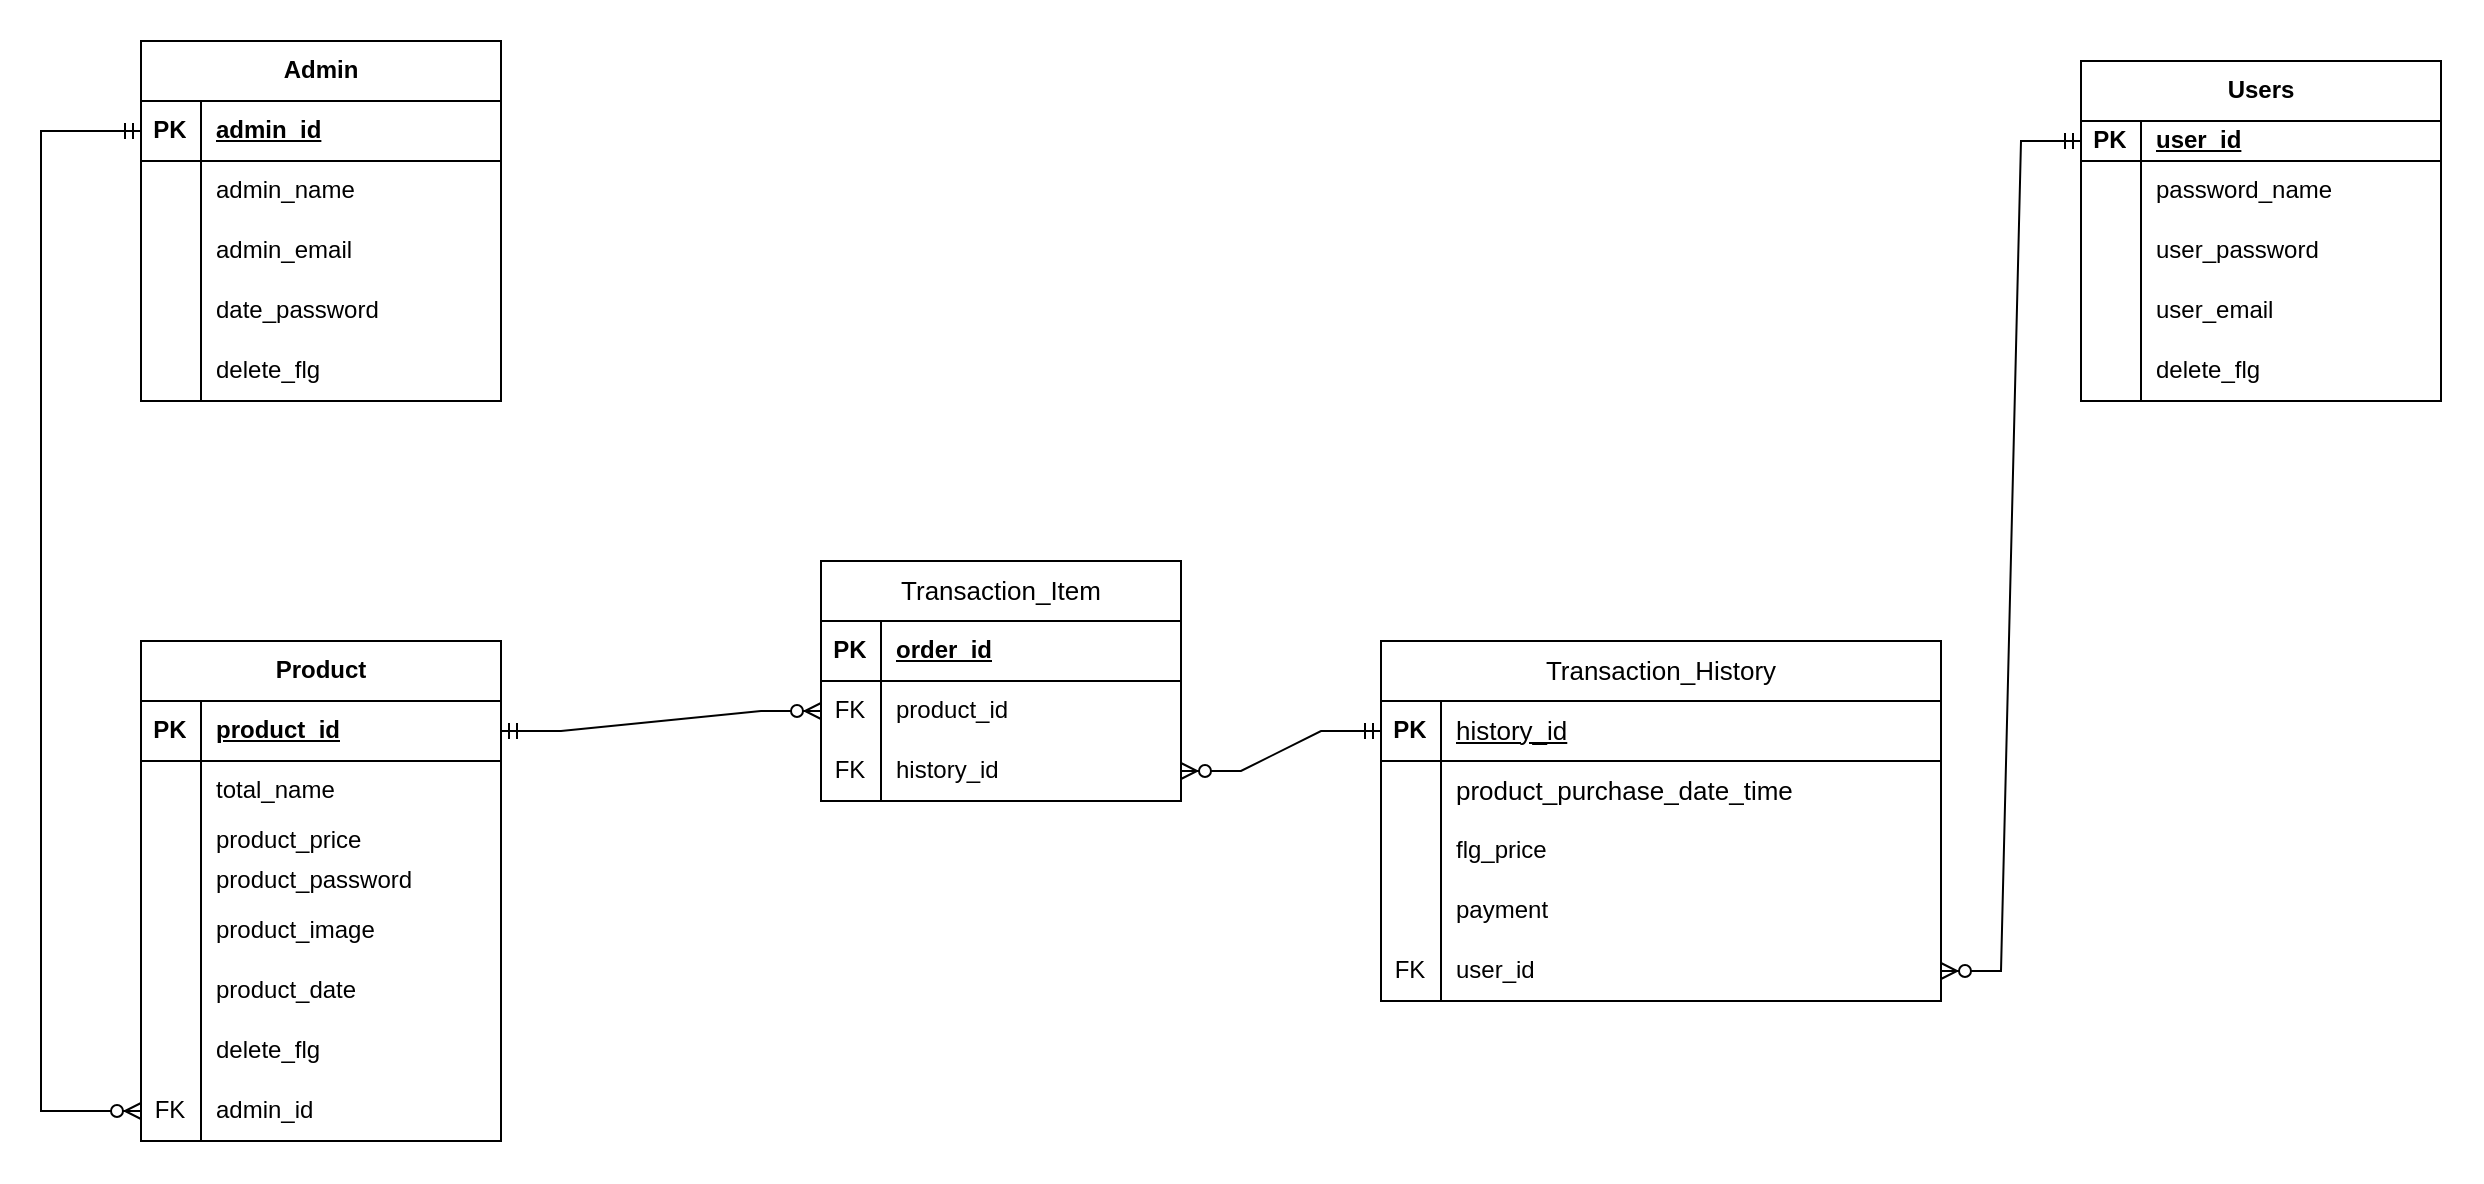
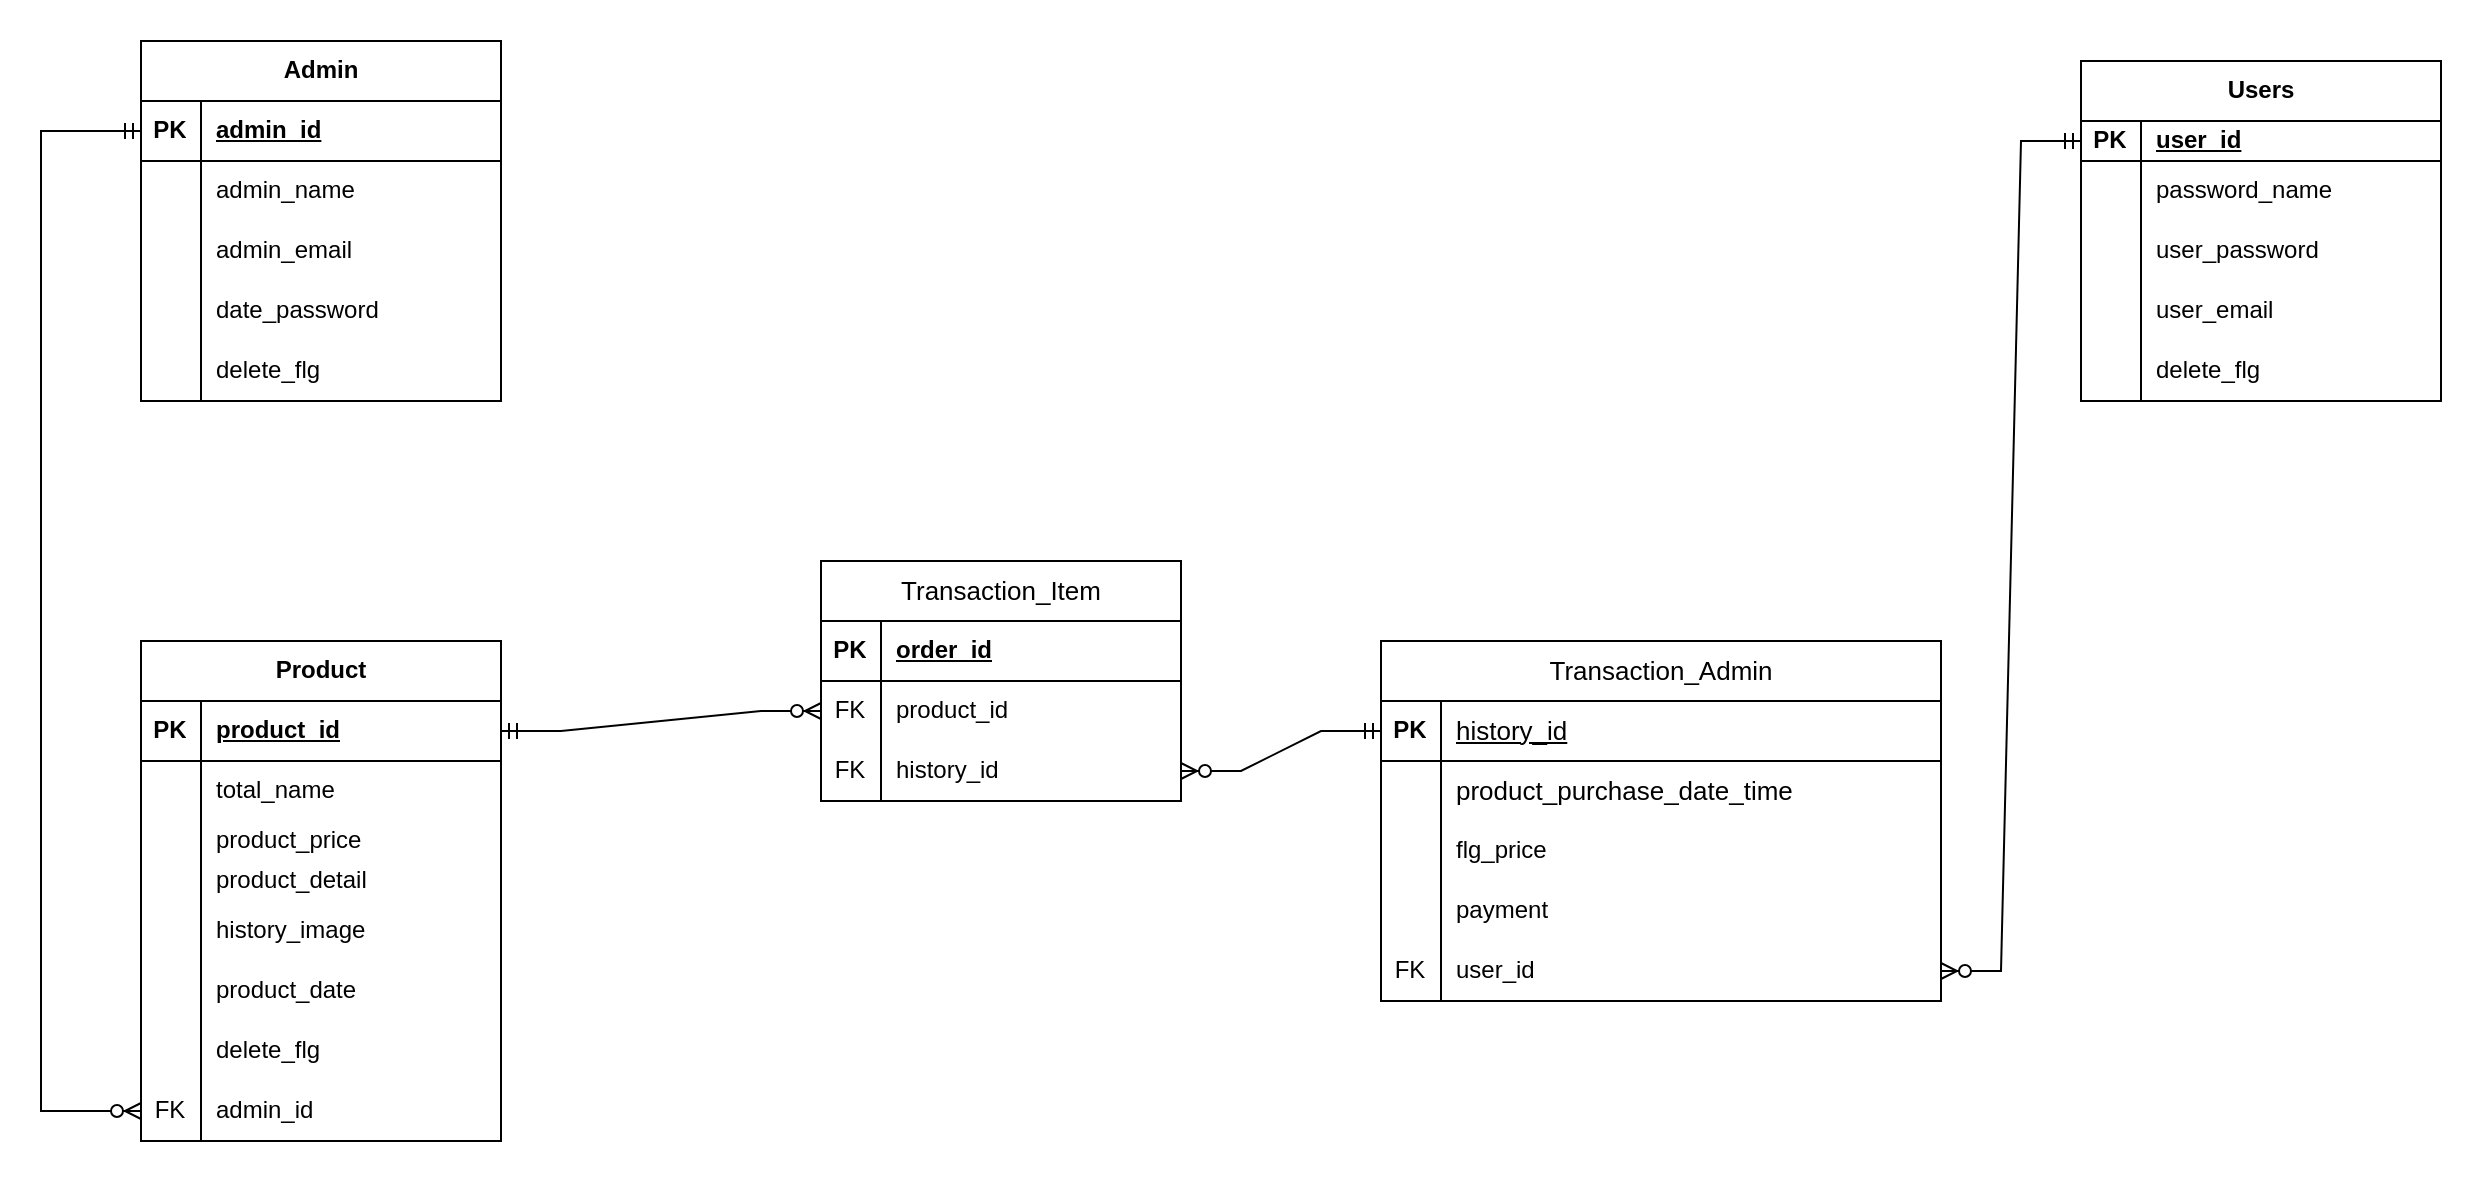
node "Transaction_History": label "Transaction_History" -> "Transaction_Admin"
node "product_password": label "product_password" -> "product_detail"
node "product_image": label "product_image" -> "history_image"
